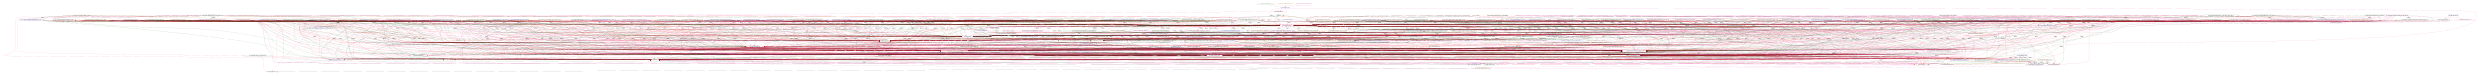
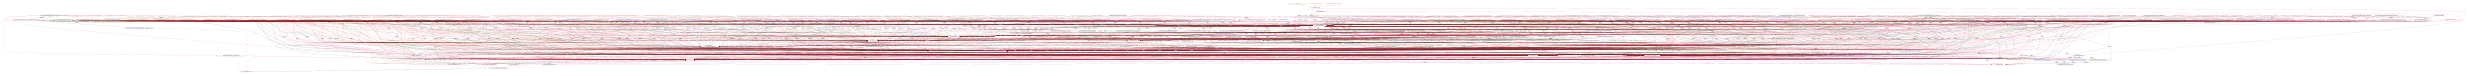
node "lib/credo/service/source_file_ast.ex": removed
